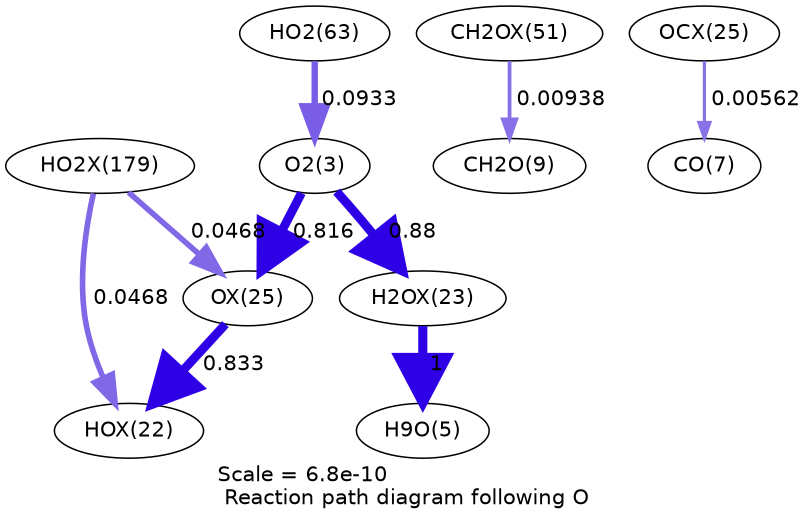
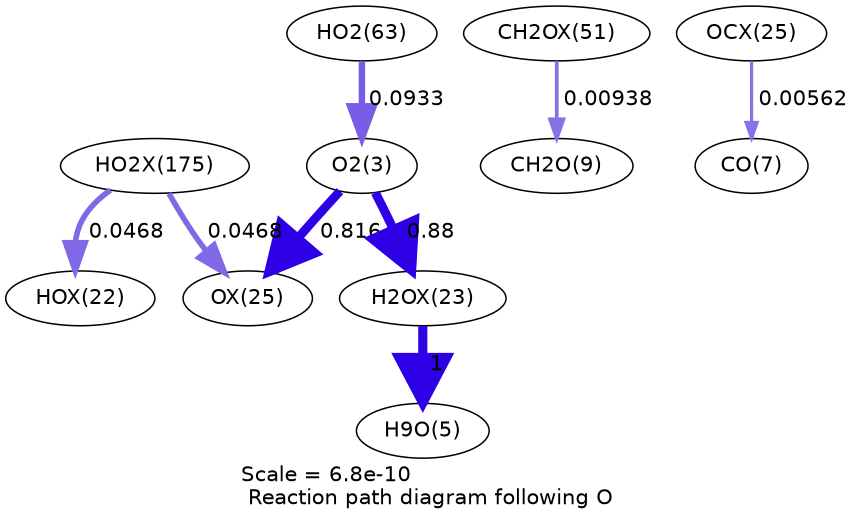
node "HO2X(179)": label "HO2X(179)" -> "HO2X(175)"
edge "OX(25)" -> "HOX(22)": removed, label "0.833"
